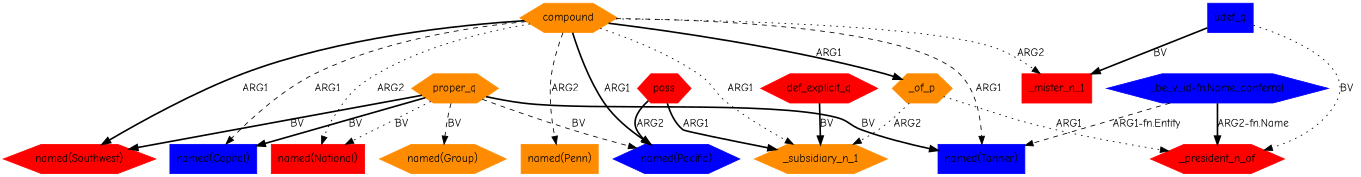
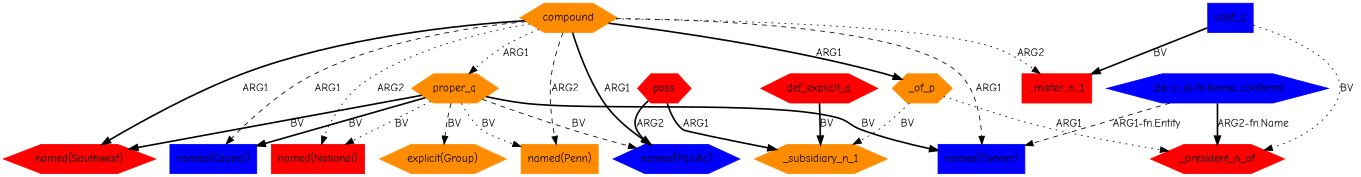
edge "compound" -> "_subsidiary_n_1": now "compound" -> "proper_q"
edge "_of_p" -> "_subsidiary_n_1": label "ARG2" -> "BV"
edge "proper_q" -> "named(Penn)": added, label "BV"
node "named(Group)": label "named(Group)" -> "explicit(Group)"
